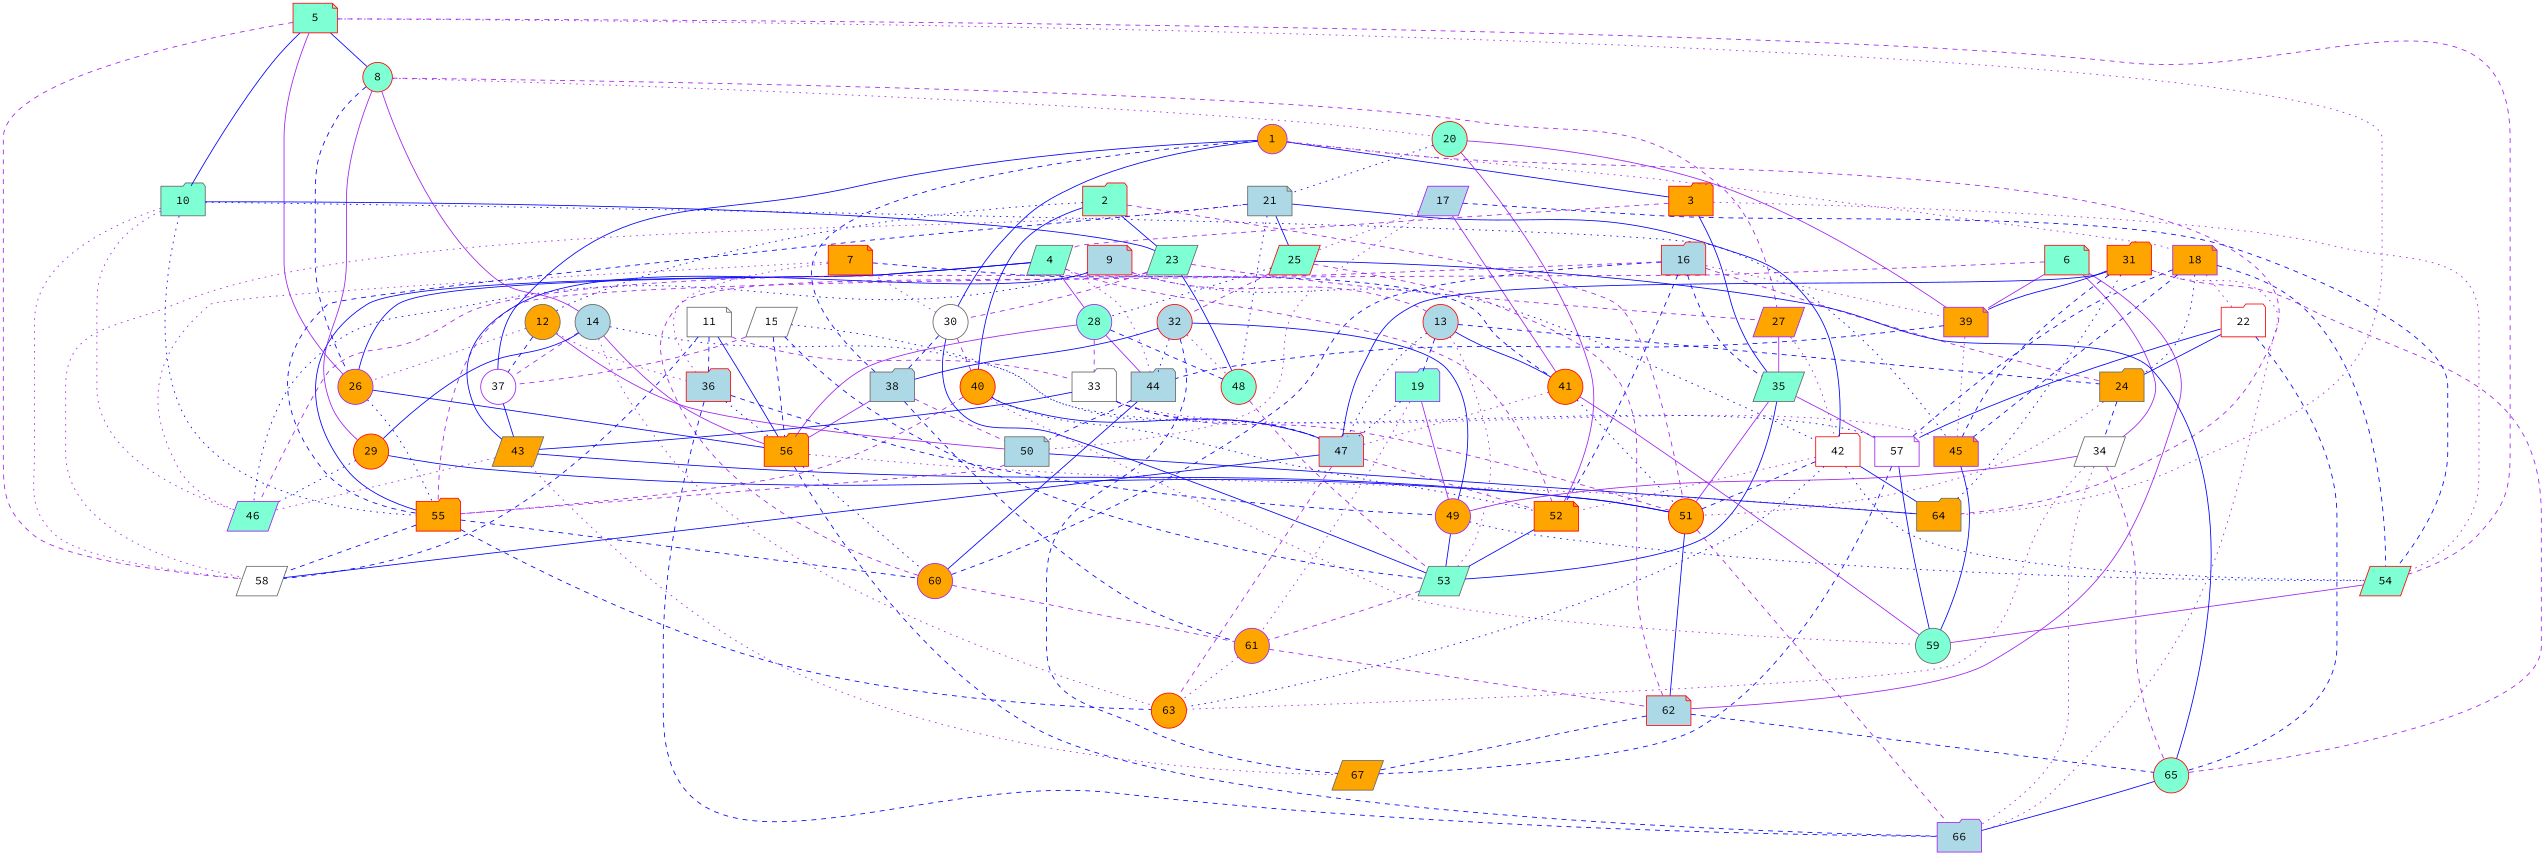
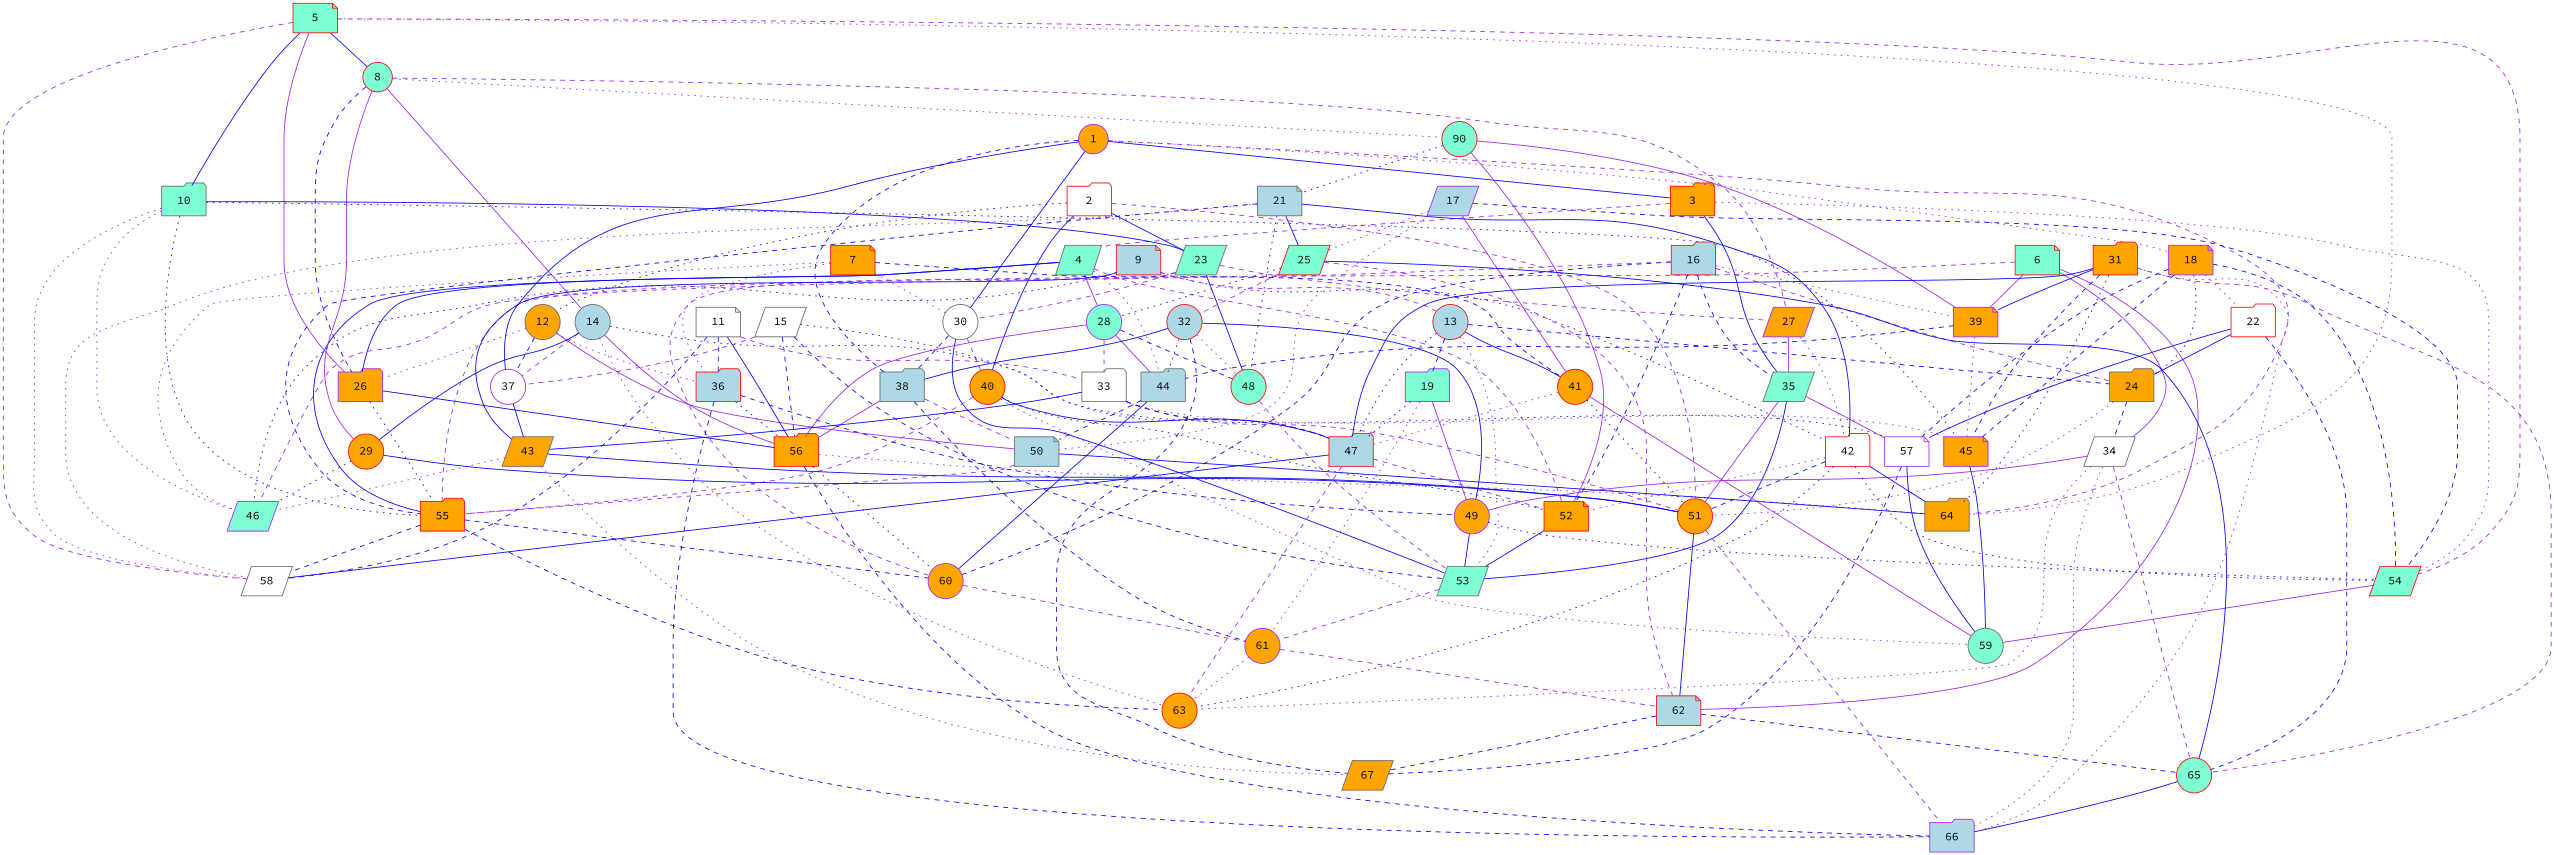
node "20": label "20" -> "90"
node "2": fillcolor aquamarine -> white
node "26": shape circle -> folder
